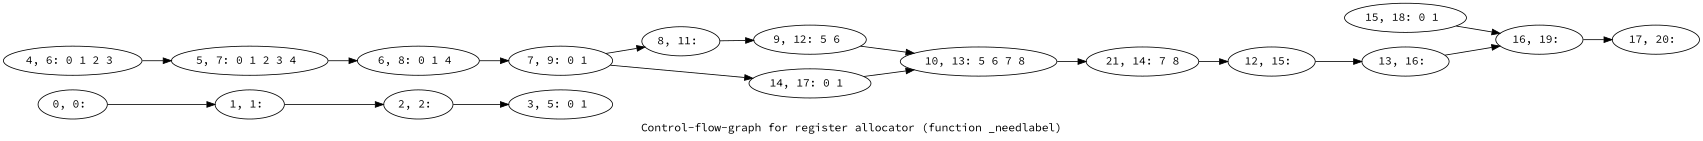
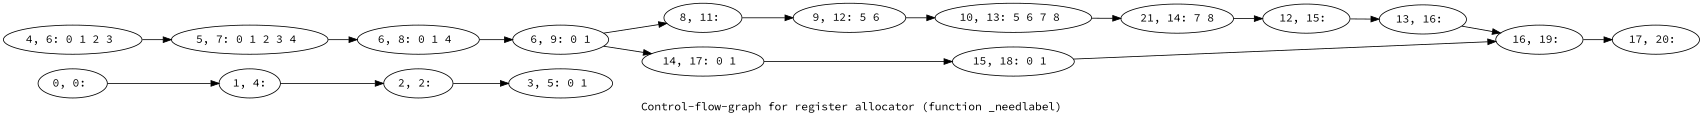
node "7, 9: 0 1": label "7, 9: 0 1" -> "6, 9: 0 1"
edge "14, 17: 0 1" -> "10, 13: 5 6 7 8": now "14, 17: 0 1" -> "15, 18: 0 1"
node "1, 1:": label "1, 1:" -> "1, 4:"
